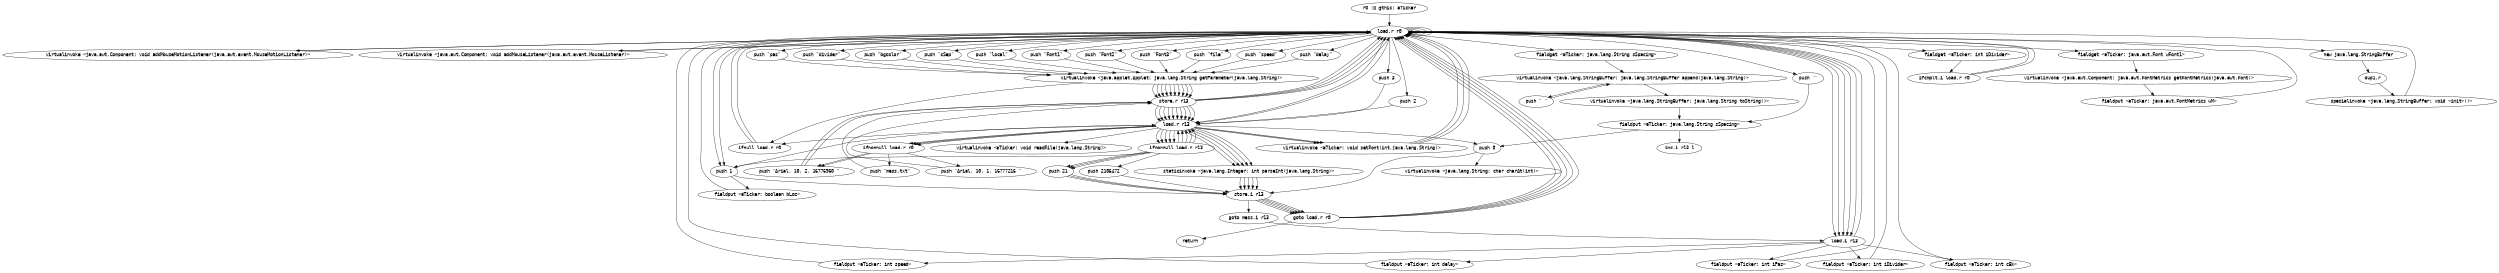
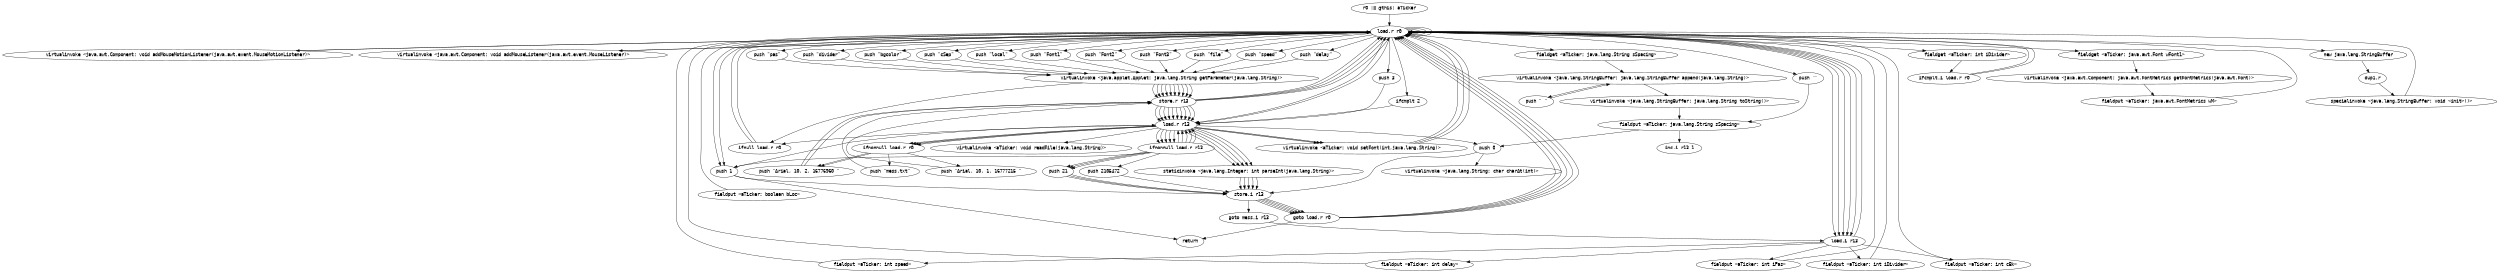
node "push 2": label "push 2" -> "ifcmplt 2"
edge "push 1" -> "fieldput <aTicker: boolean bLoc>": now "push 1" -> "return"
